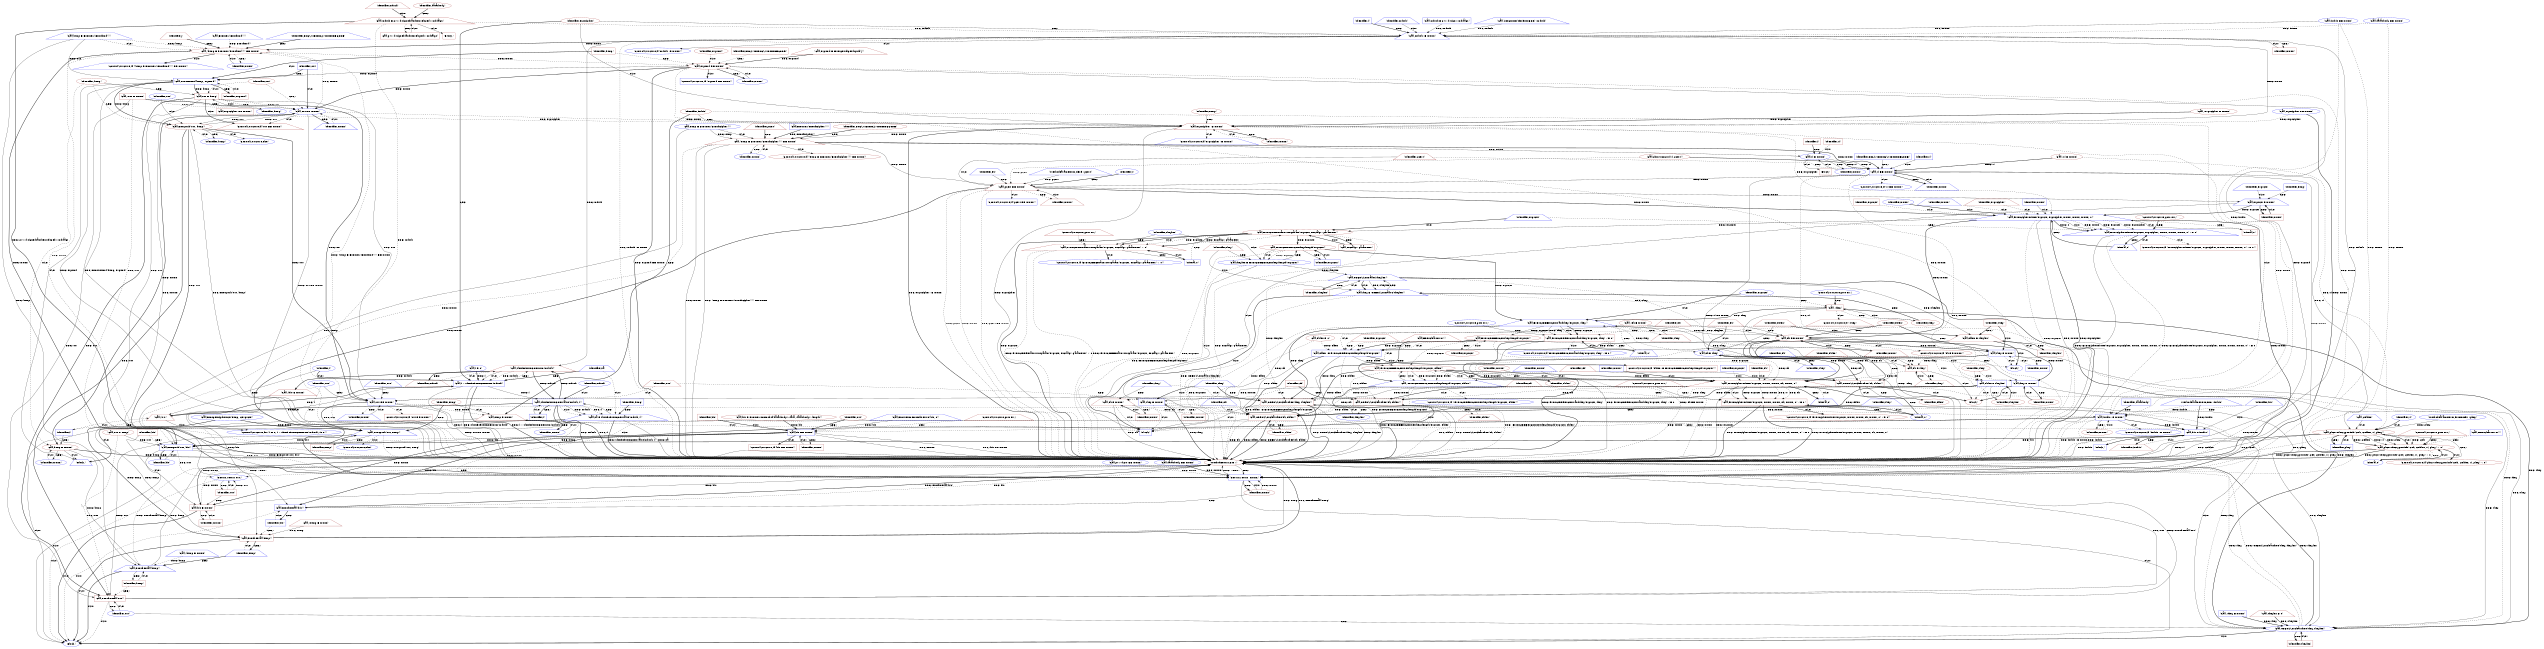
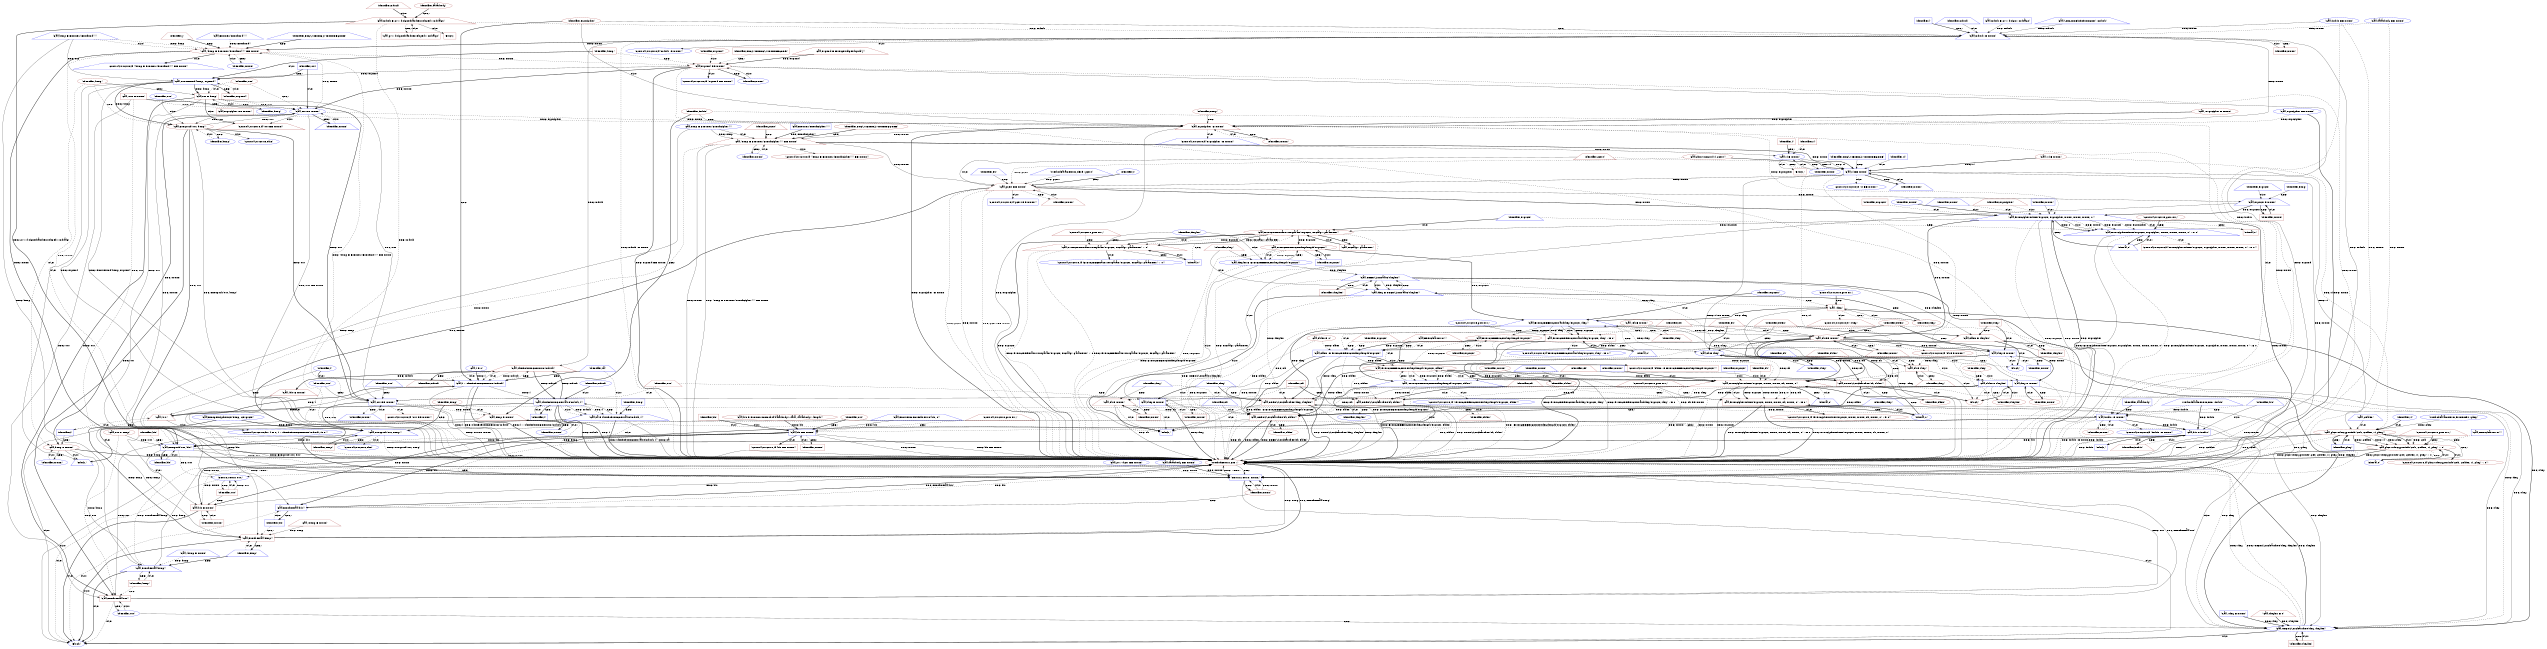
edge "(Call,pkcs7_cmp_ri(ri, pcert))" -> "(Call,ri == NULL)": label "DDG: ri" -> "CTX: ri"
edge "(Call,sk_X509_ALGOR_value(md_sk, i))" -> "(Call,i++)": label "DDG: i" -> "BIO: i"
